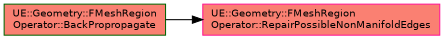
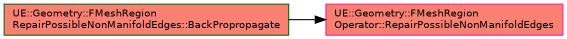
node "UE::Geometry::FMeshRegion Operator::BackPropropagate": label "UE::Geometry::FMeshRegion Operator::BackPropropagate" -> "UE::Geometry::FMeshRegion RepairPossibleNonManifoldEdges::BackPropropagate"
